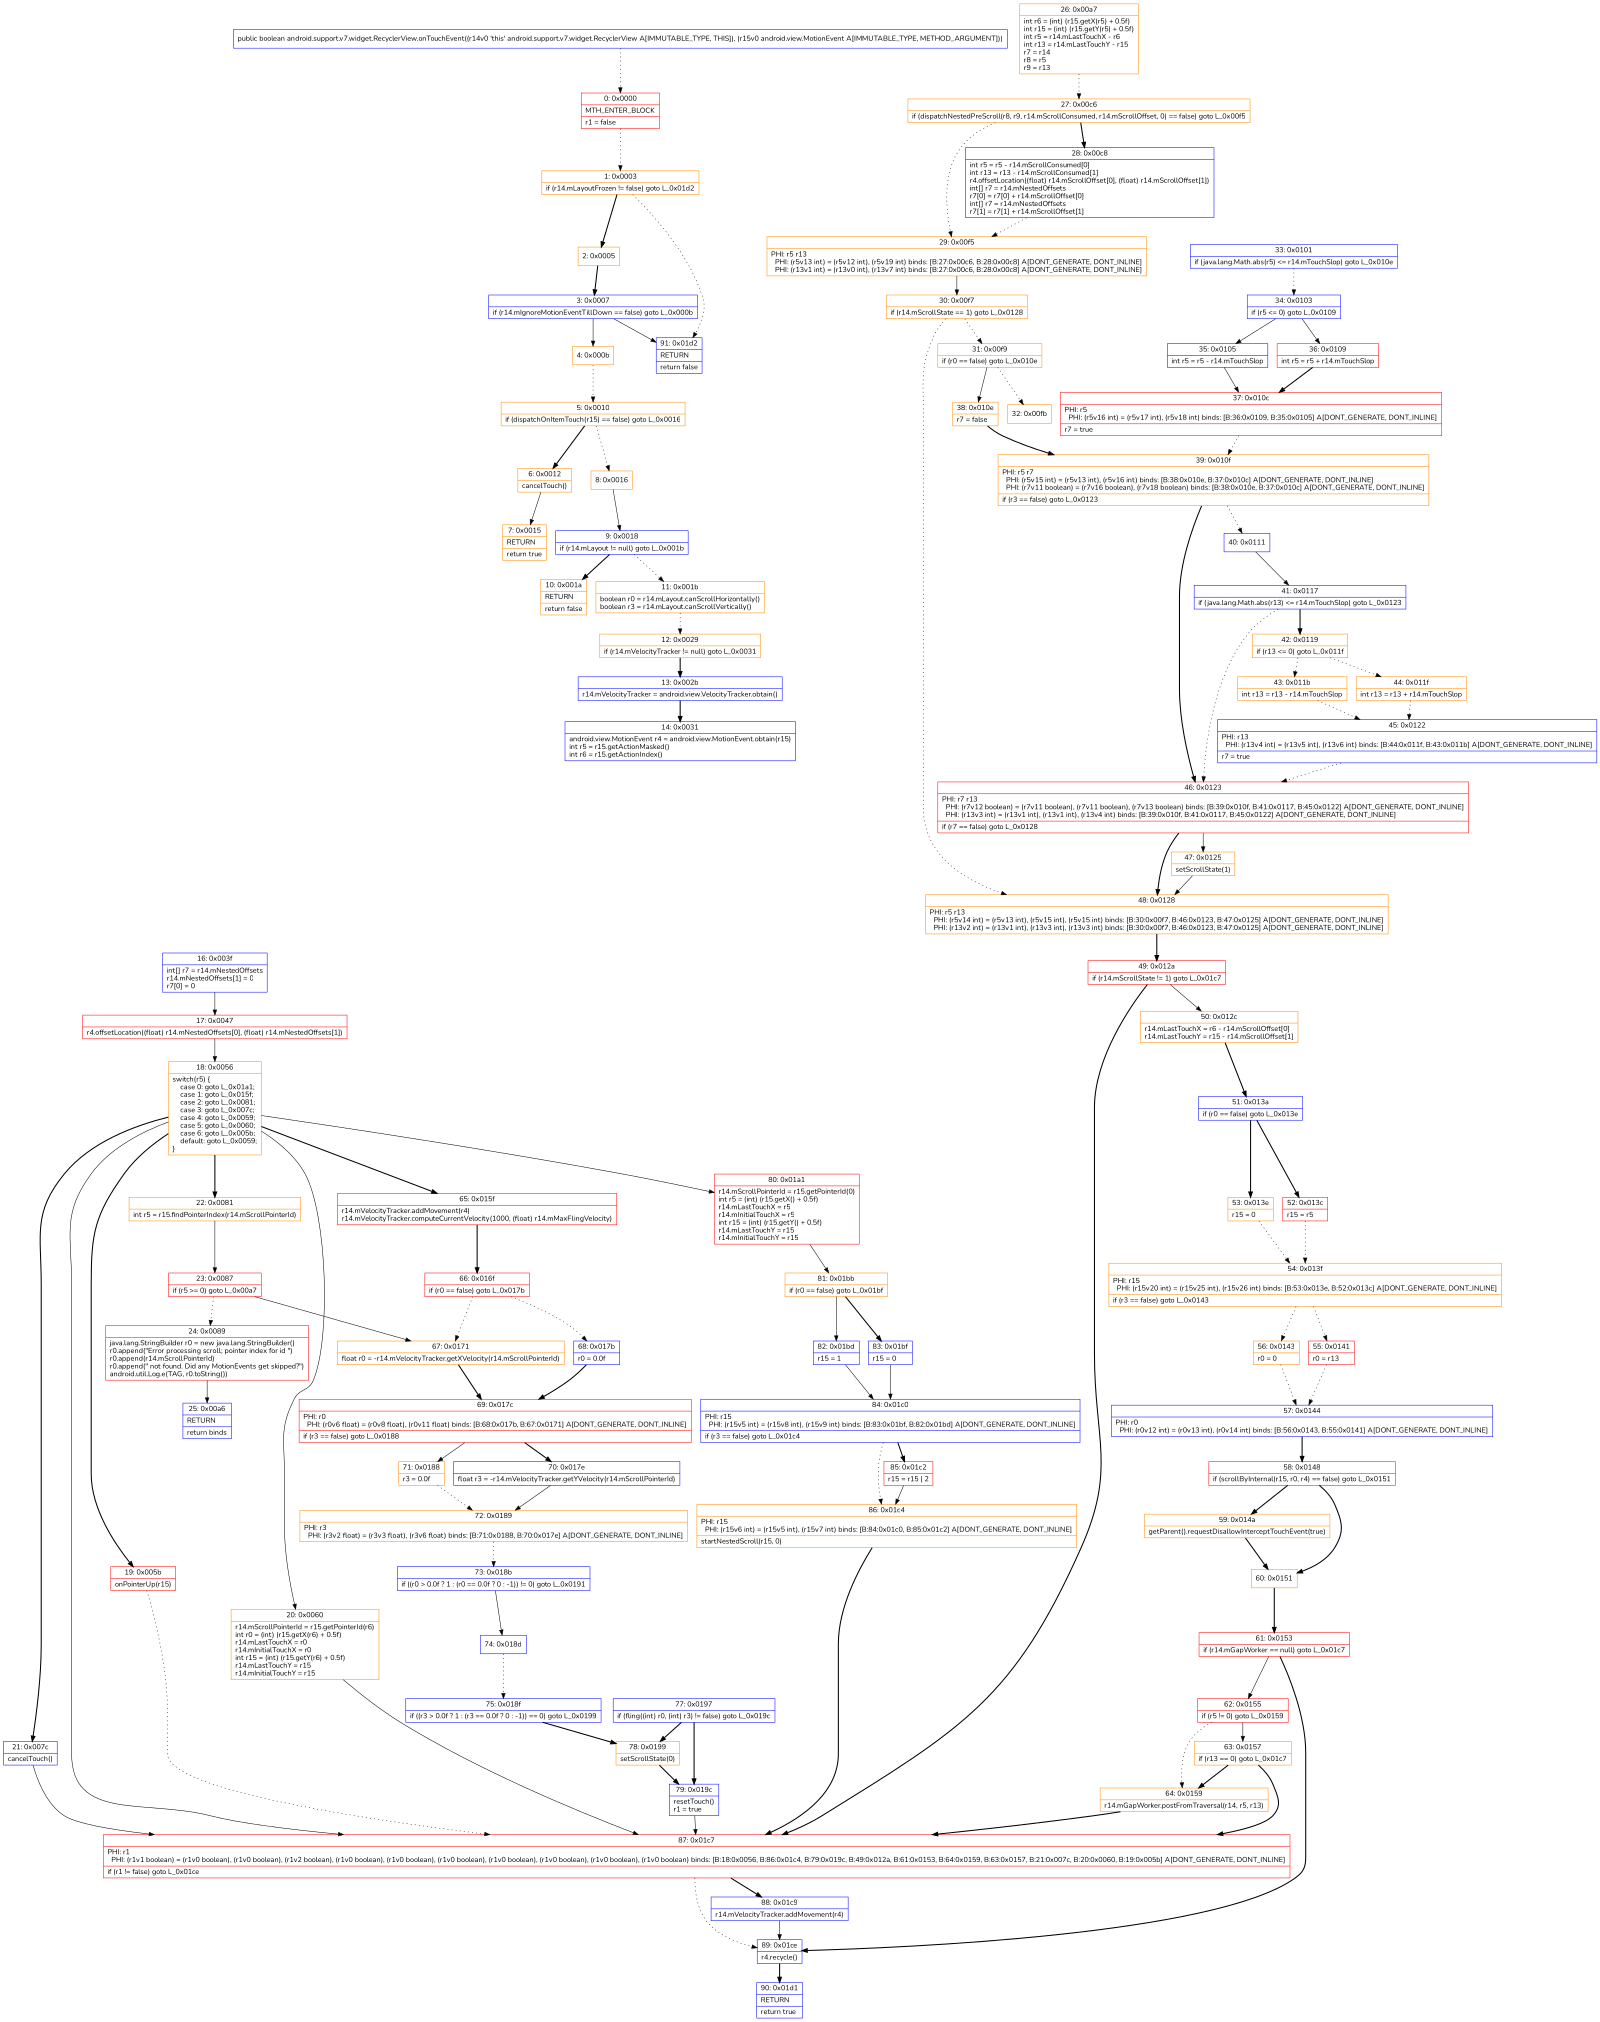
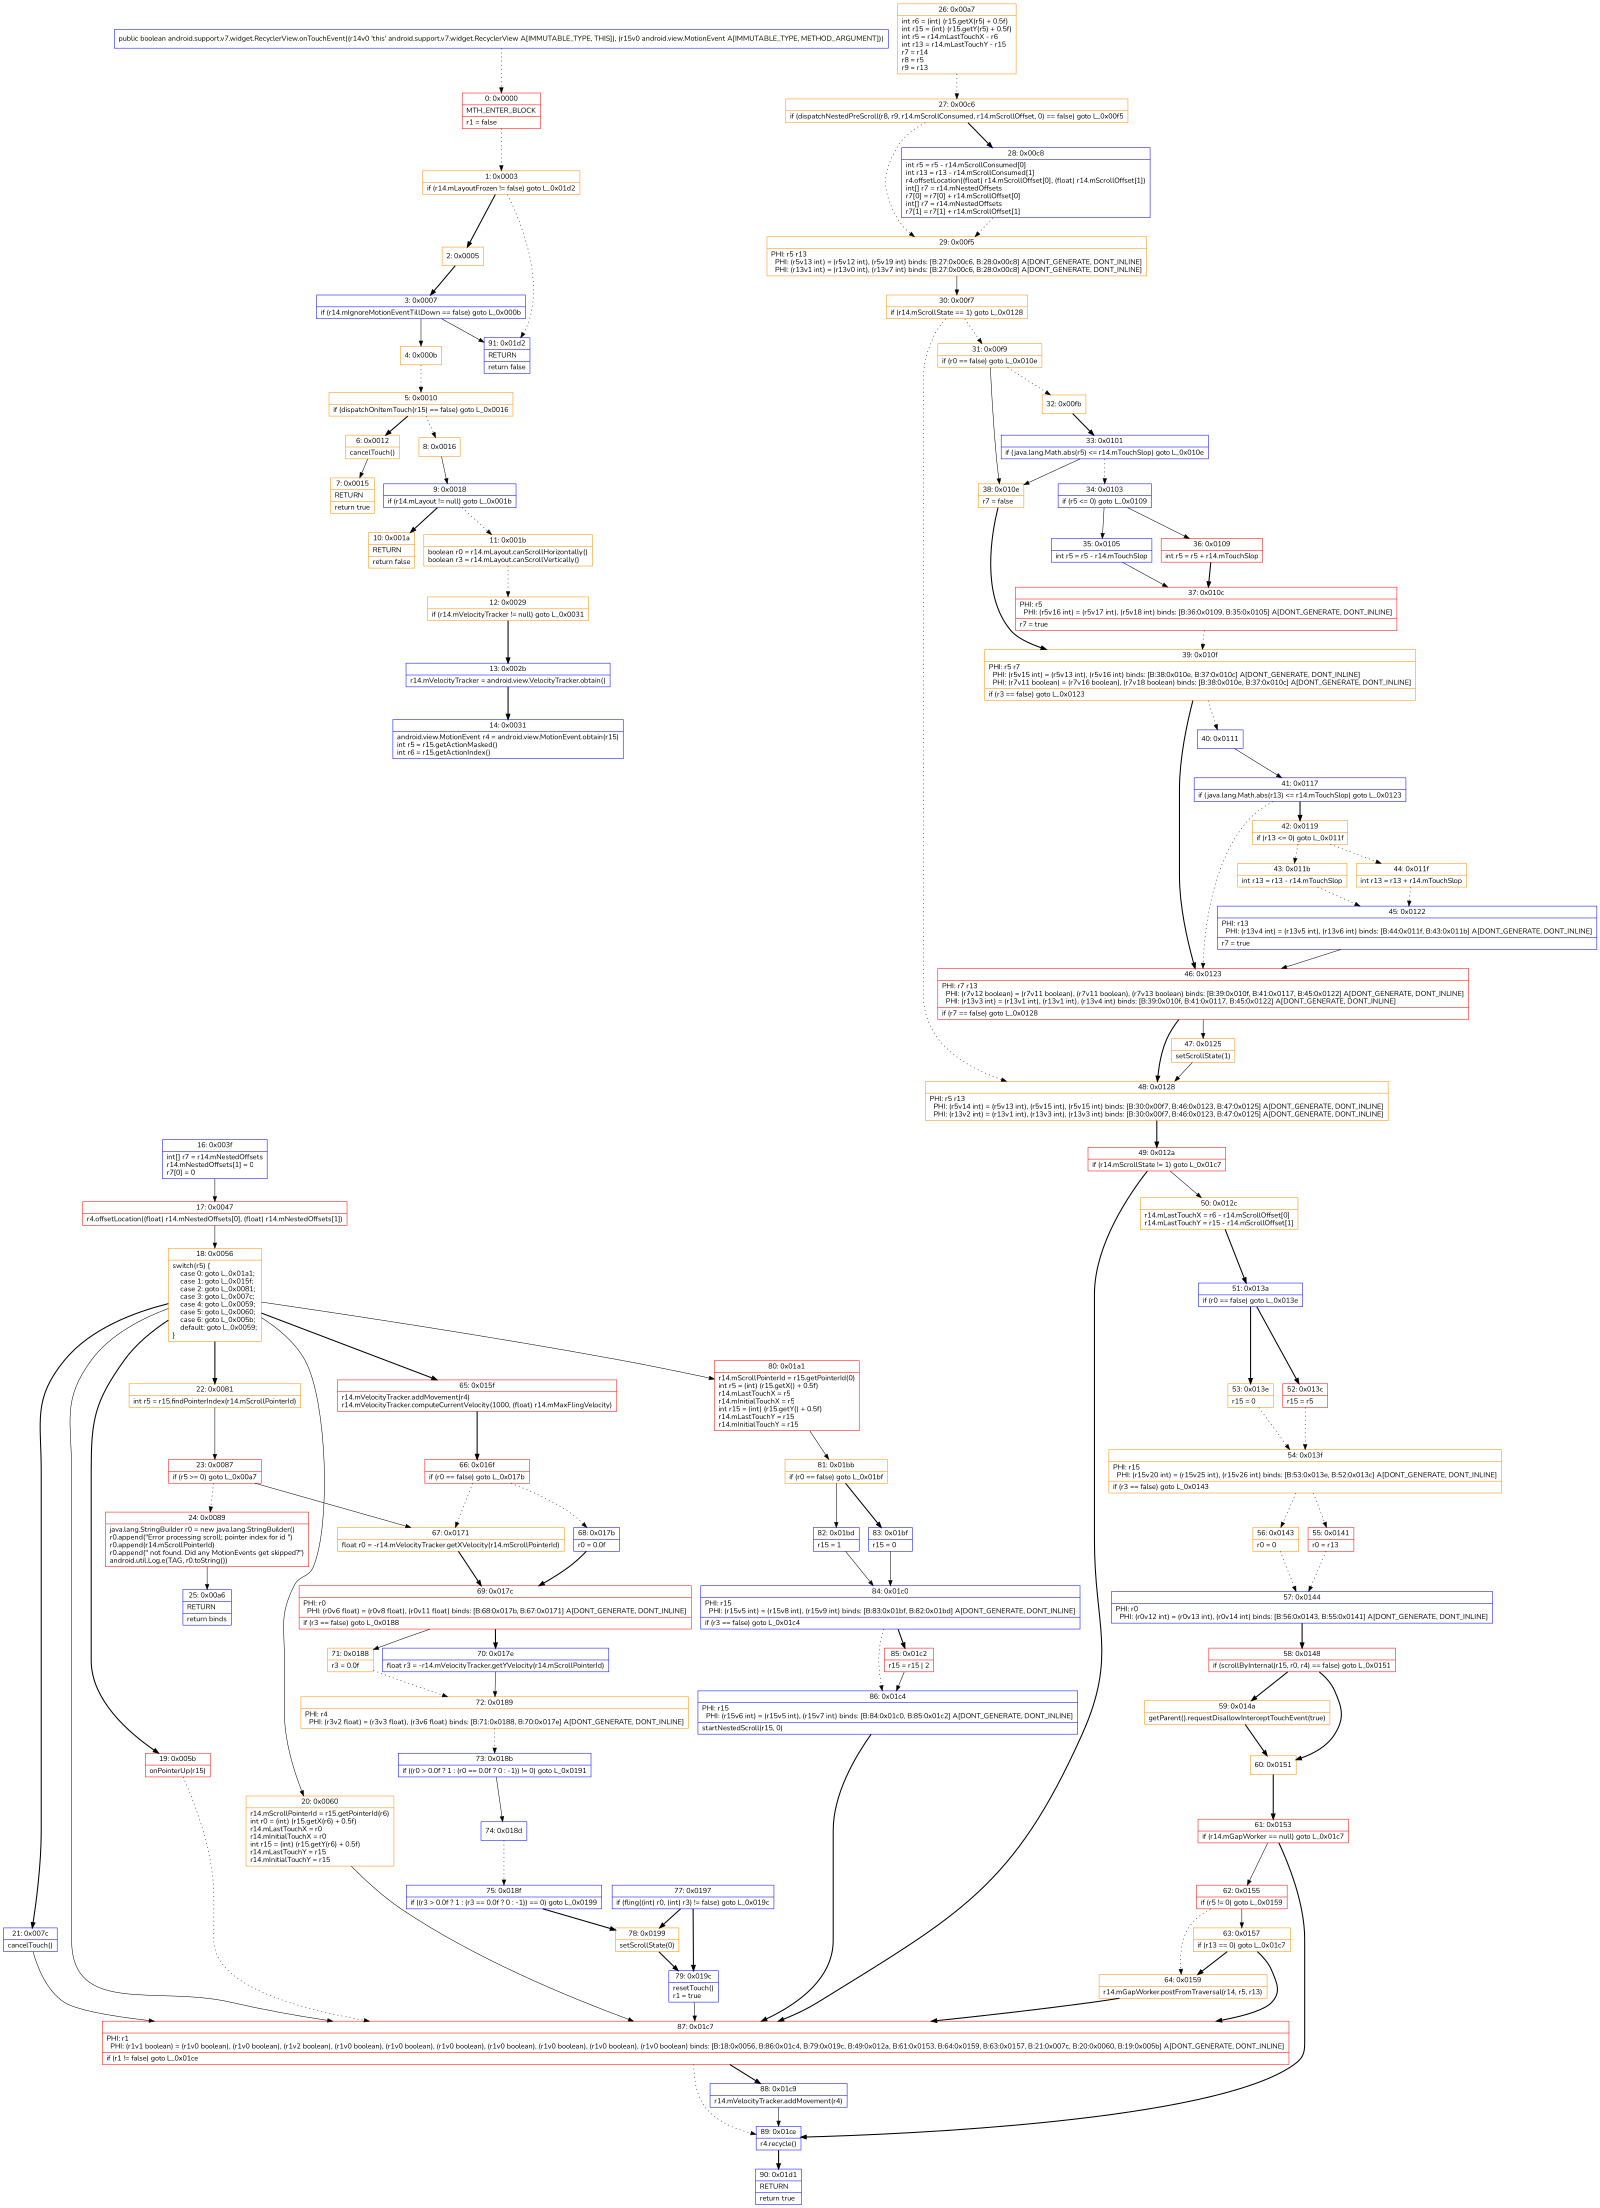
edge "32: 0x00fb" -> "33: 0x0101": added
edge "33: 0x0101" -> "38: 0x010e": added
edge "45: 0x0122" -> "46: 0x0123": style dotted -> solid
node "86: 0x01c4": color darkorange -> blue
node "72: 0x0189": text "PHI: r3" -> "PHI: r4"
